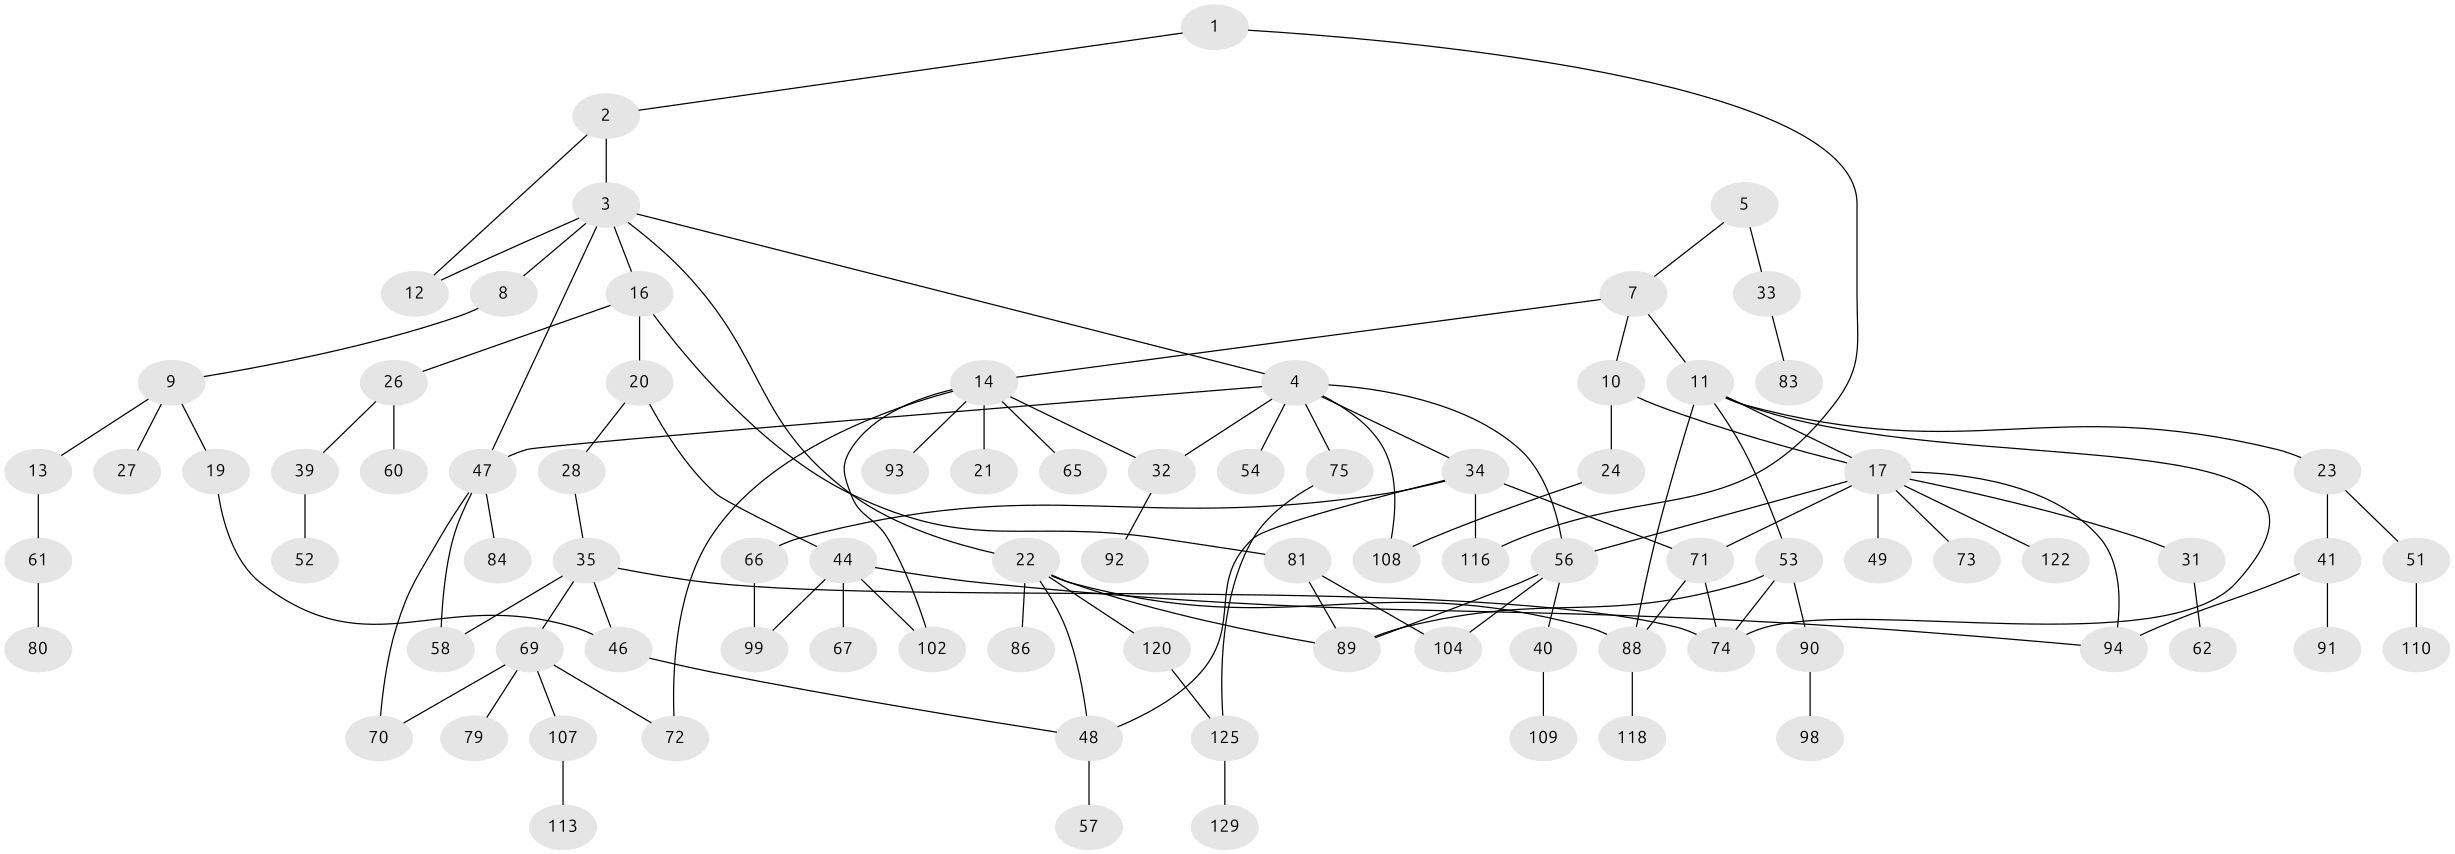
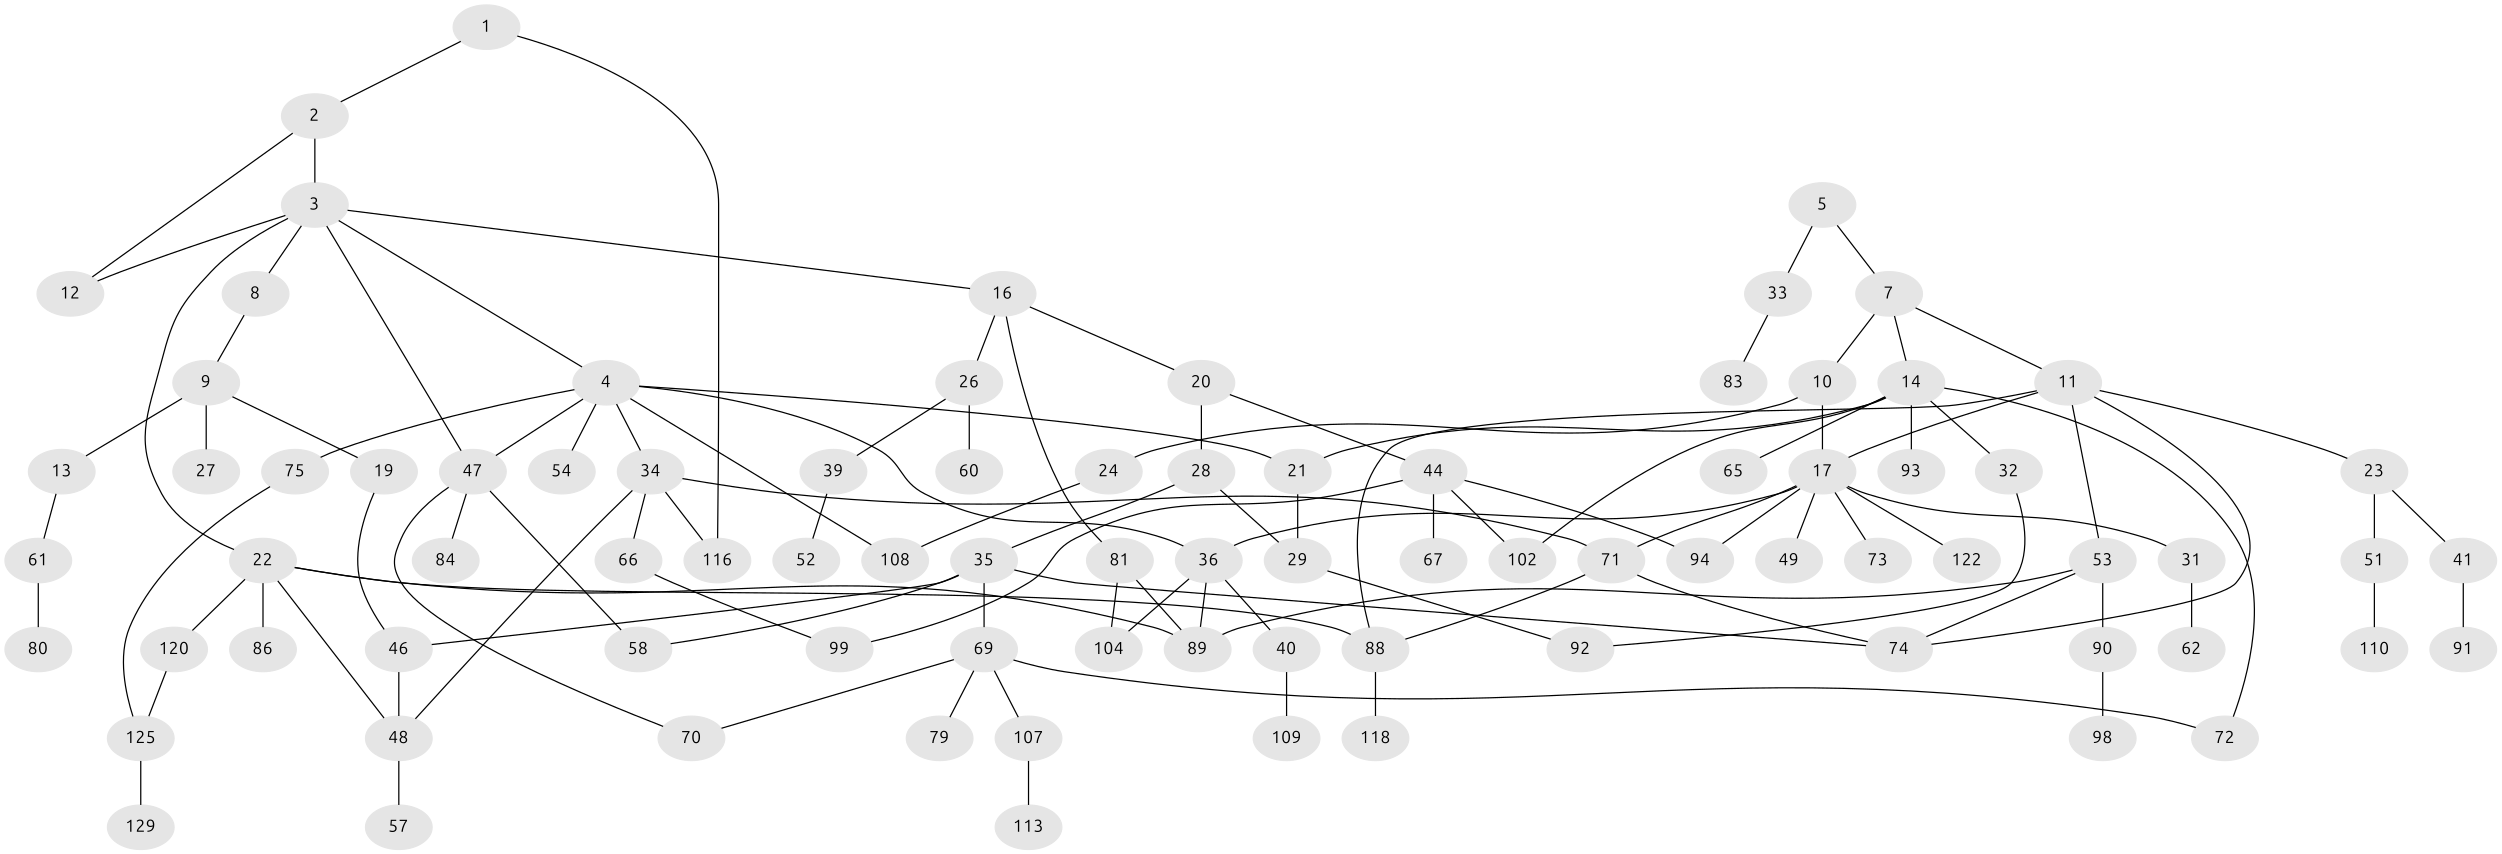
edge "4" -- "32": now "4" -- "21"
node "29": added
node "56": label "56" -> "36"
edge "41" -- "94": removed
